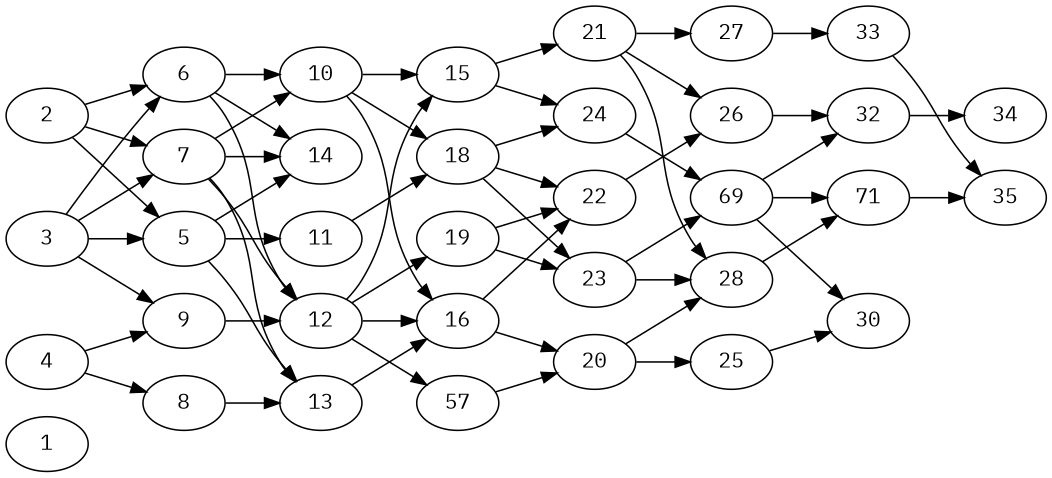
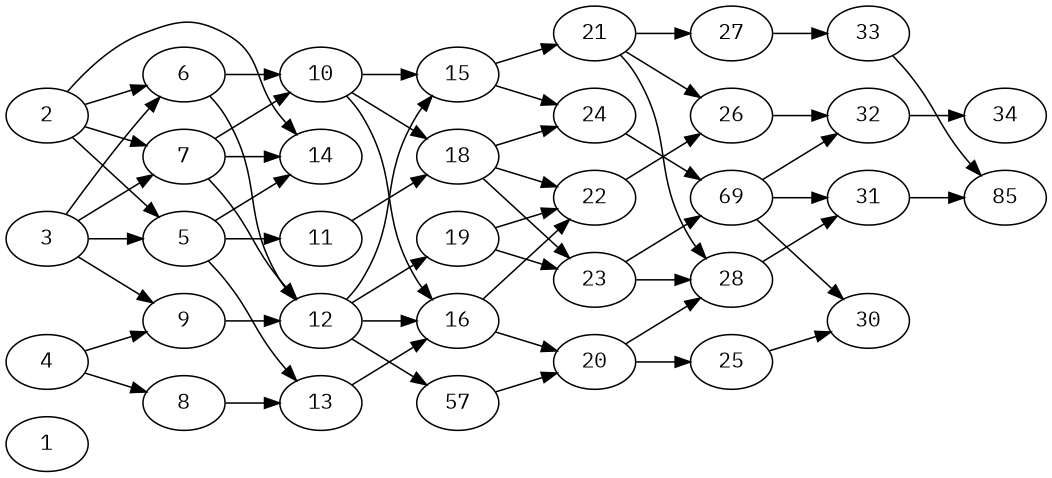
edge "6" -> "14": now "2" -> "14"
node "71": label "71" -> "31"
node "35": label "35" -> "85"
edge "7" -> "13": removed
